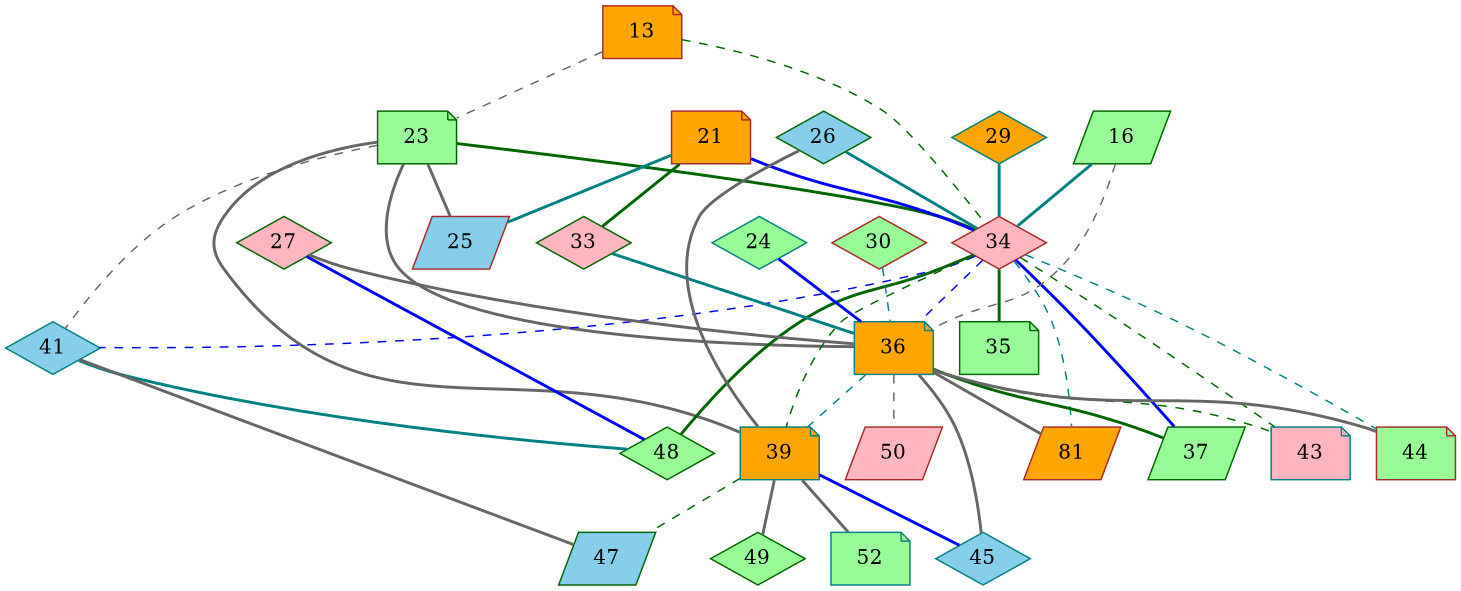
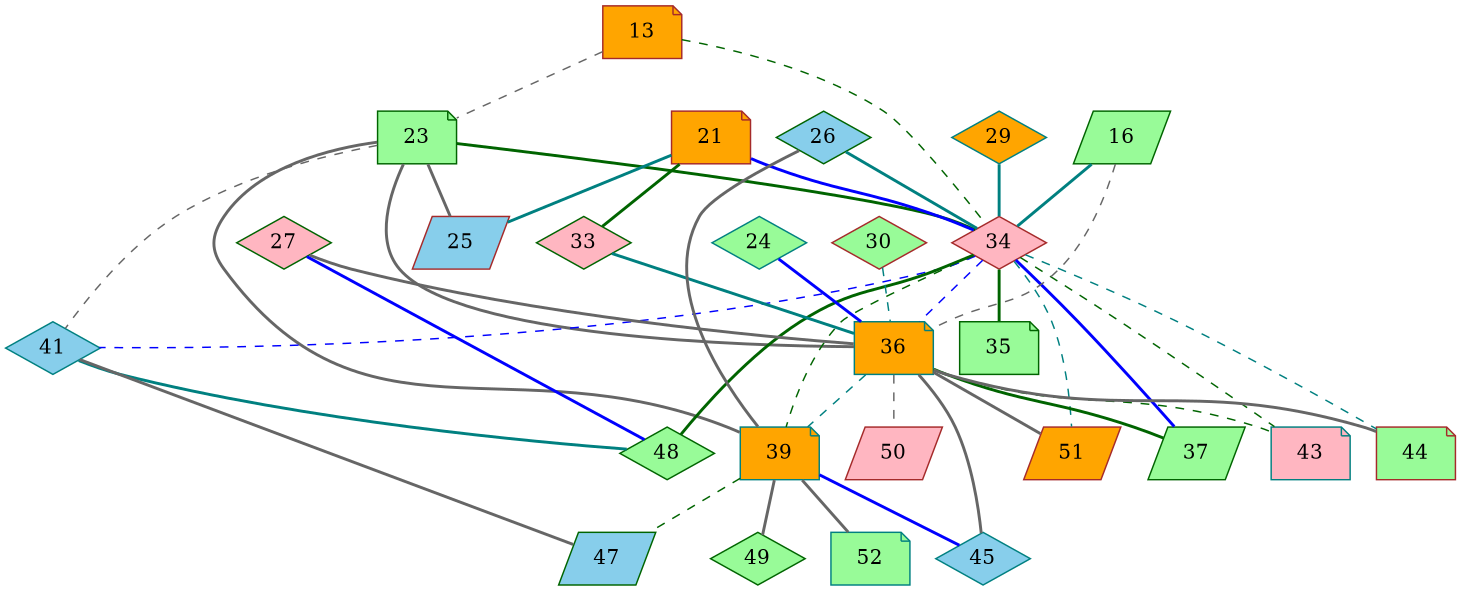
node "81": label "81" -> "51"
